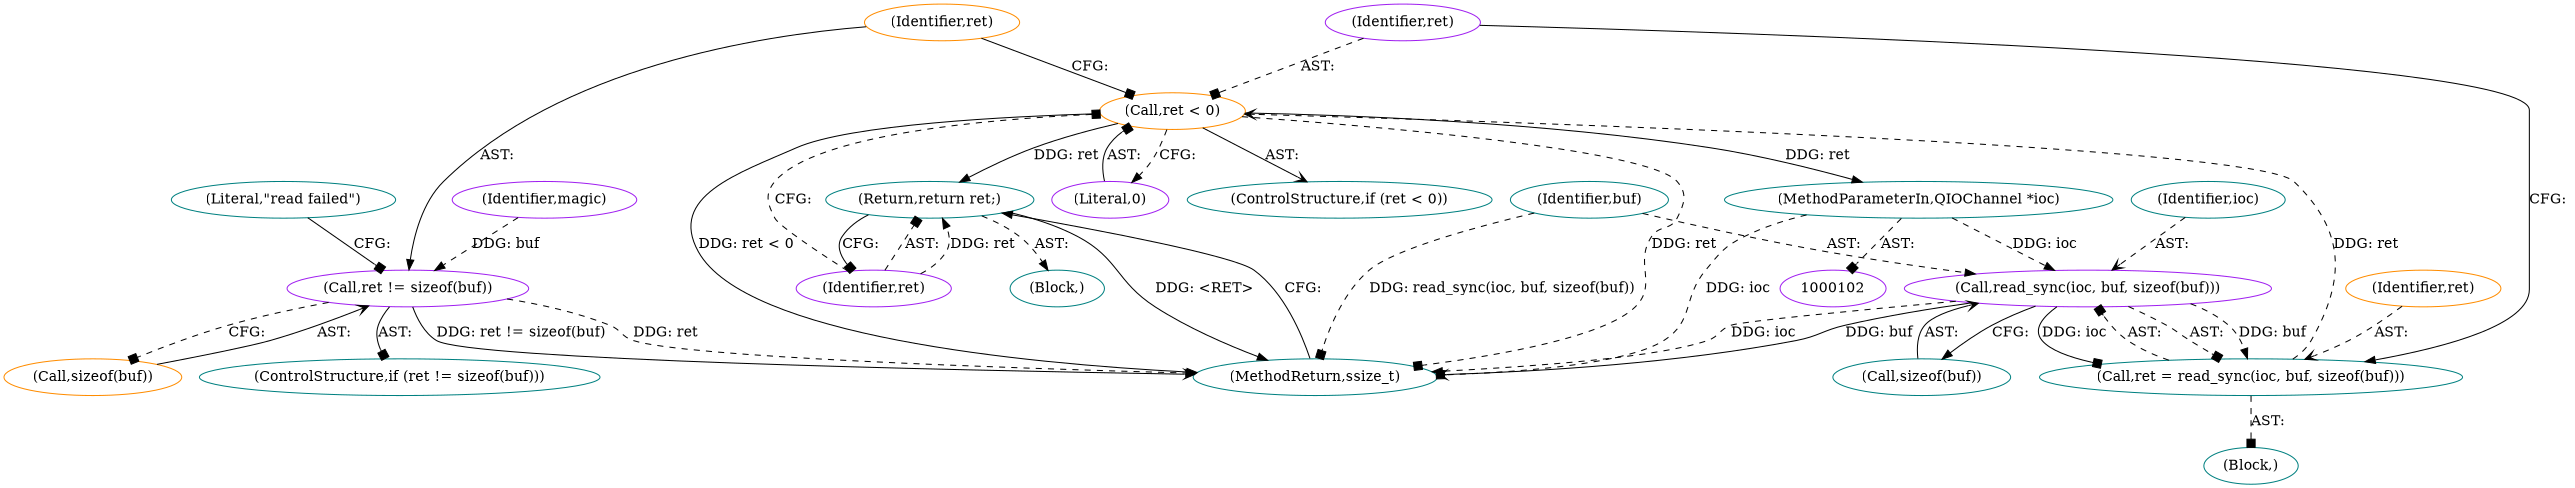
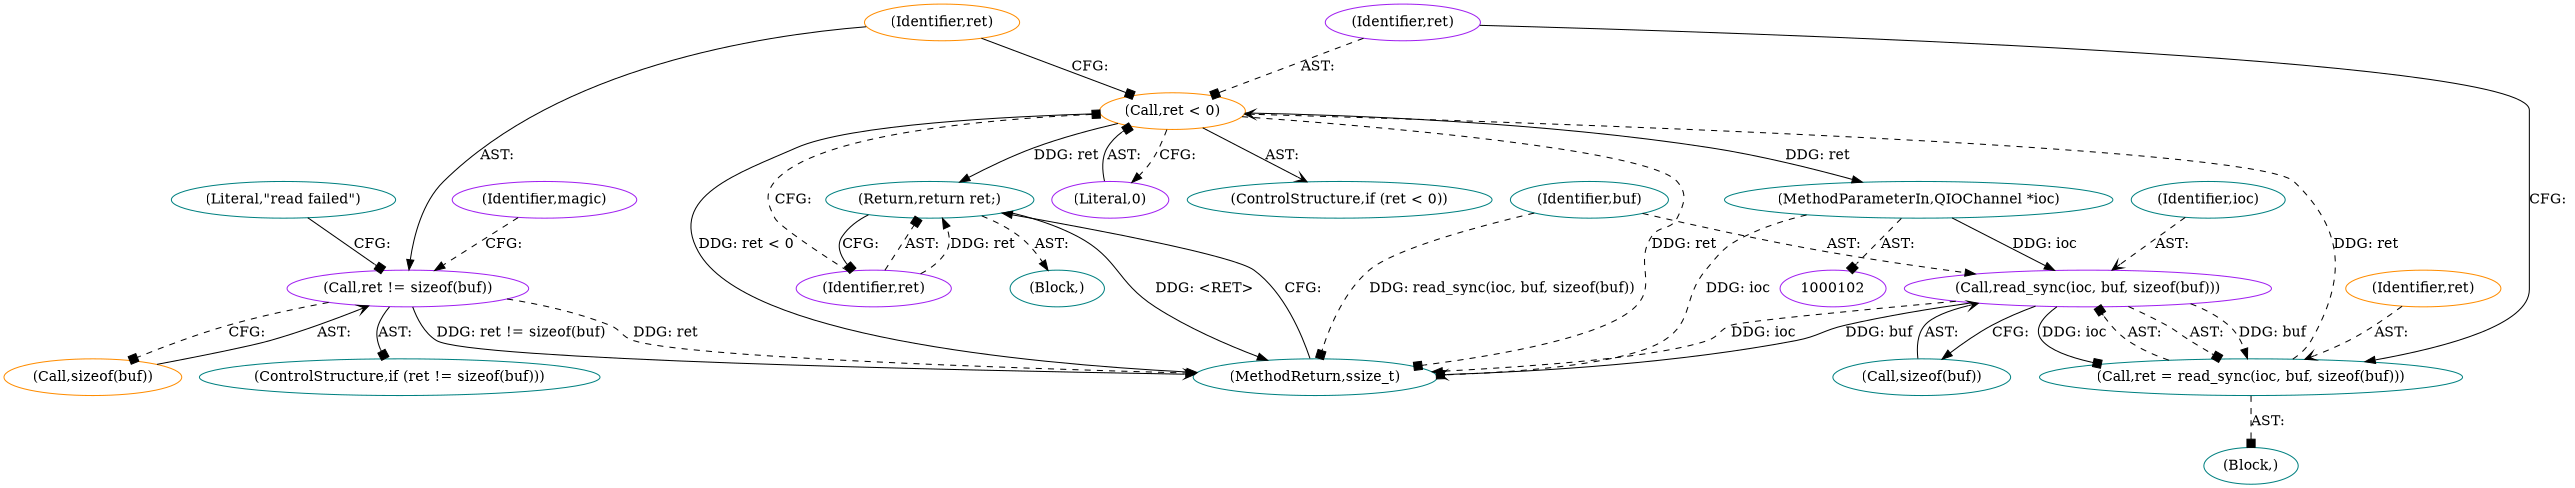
edge "(MethodParameterIn,QIOChannel *ioc)" -> "(Call,read_sync(ioc, buf, sizeof(buf)))": style dashed -> solid
edge "(Identifier,magic)" -> "(Call,ret != sizeof(buf))": label "DDG: buf" -> "CFG: "
